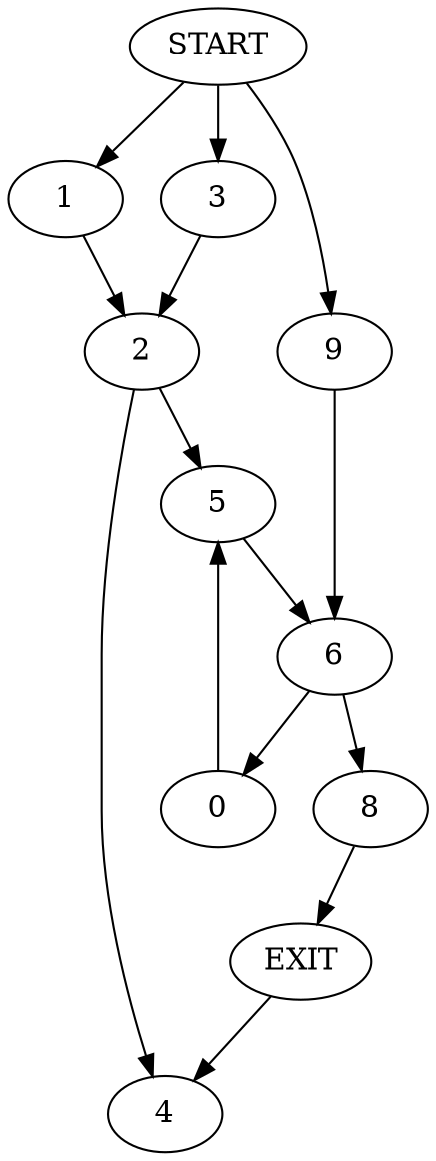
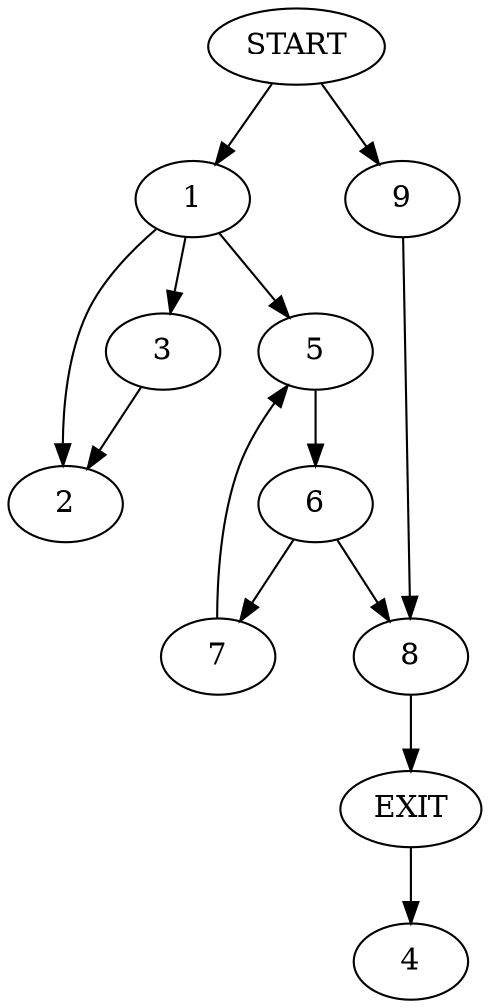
edge "START" -> "3": now "1" -> "3"
edge "2" -> "5": now "1" -> "5"
edge "9" -> "6": now "9" -> "8"
edge "2" -> "4": removed
node "0": label "0" -> "7"
